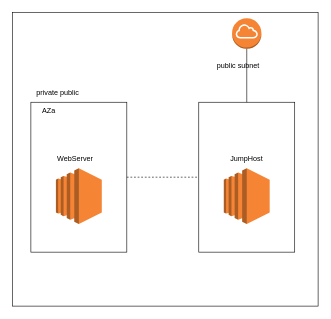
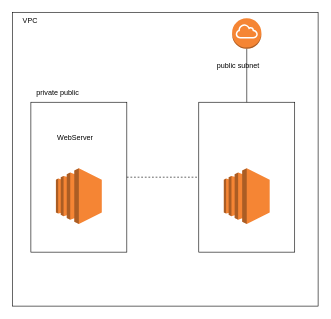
node "VPC": added
node "AZa": removed
node "WebServer": moved (75, 159) -> (75, 138)
node "JumpHost": removed
